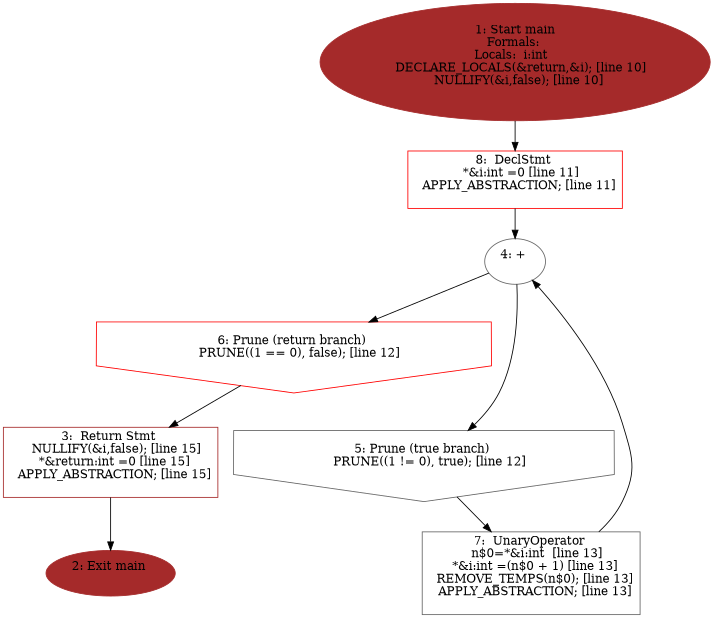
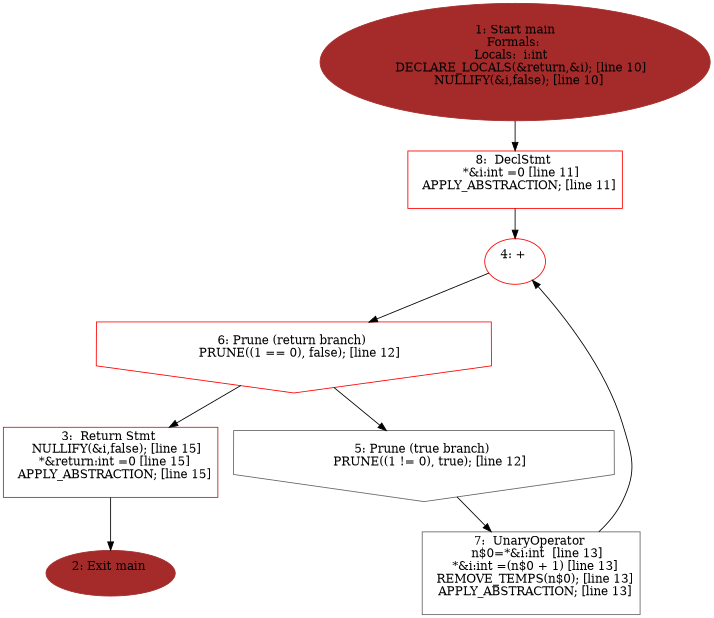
node "4: +": color gray40 -> red
edge "4: +" -> "5: Prune (true branch) PRUNE((1 != 0), true); [line 12]": now "6: Prune (return branch) PRUNE((1 == 0), false); [line 12]" -> "5: Prune (true branch) PRUNE((1 != 0), true); [line 12]"
